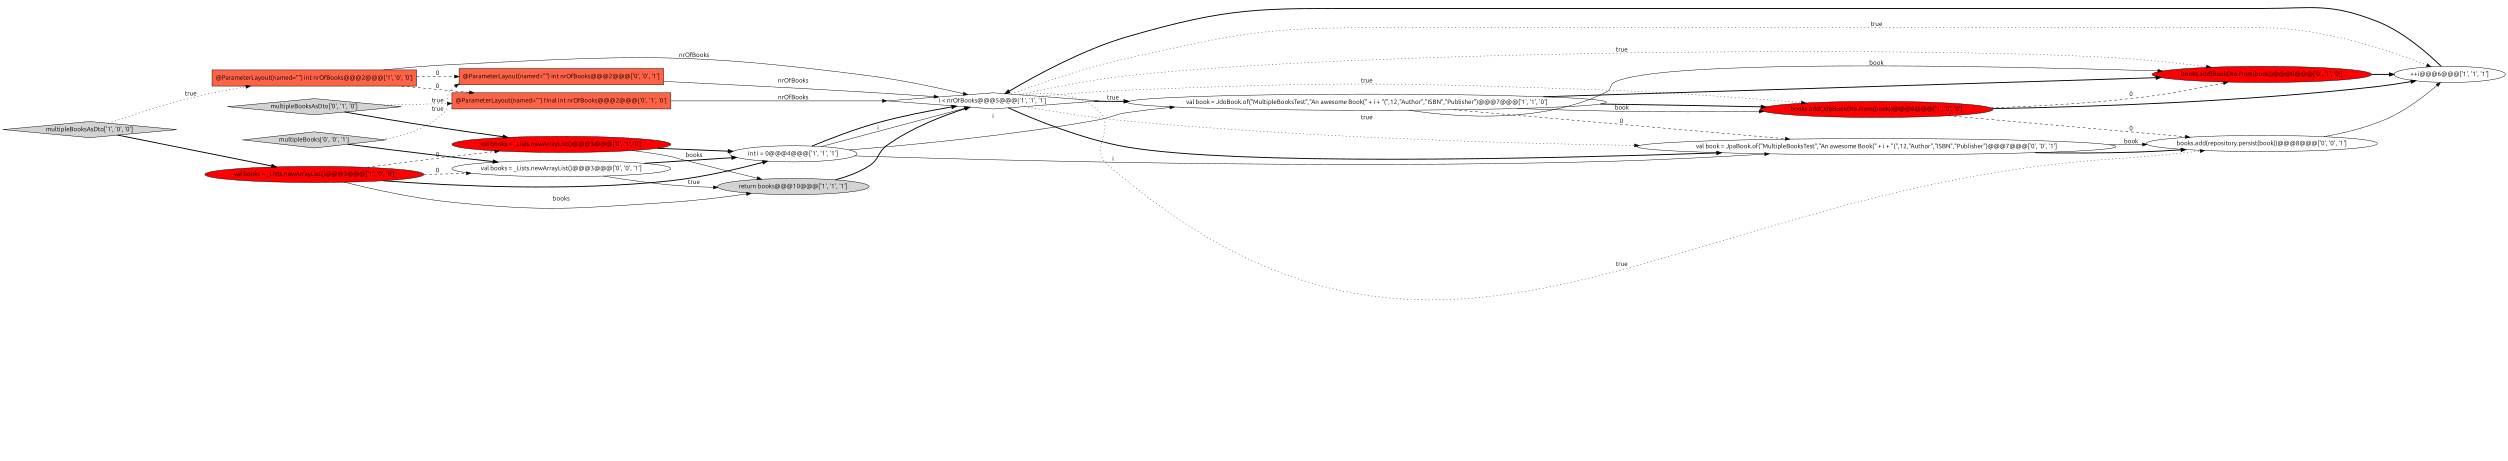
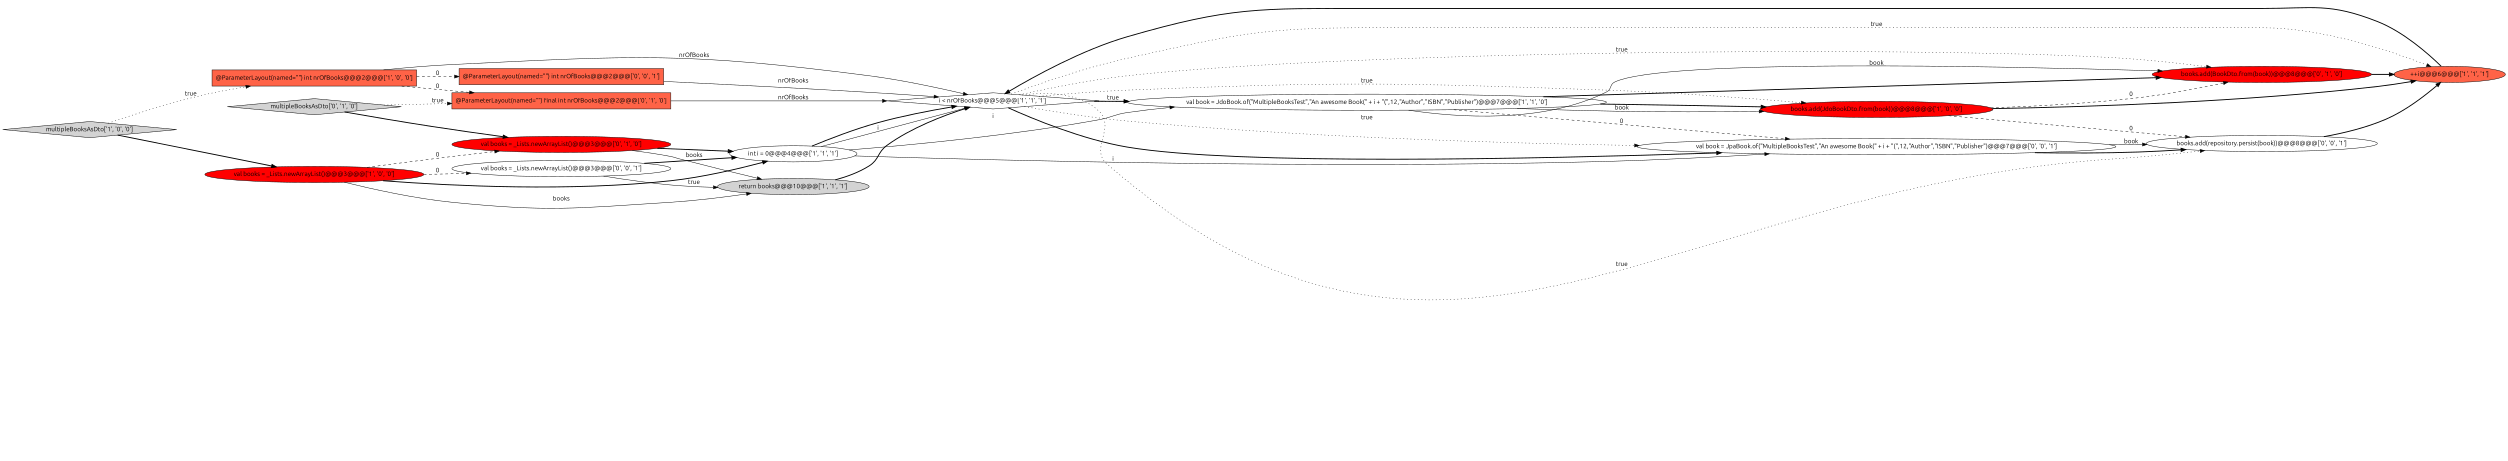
node "++i@@@6@@@['1', '1', '1']": fillcolor white -> tomato
edge "books.add(repository.persist(book))@@@8@@@['0', '0', '1']" -> "++i@@@6@@@['1', '1', '1']": style solid -> bold
node "multipleBooks['0', '0', '1']": removed
